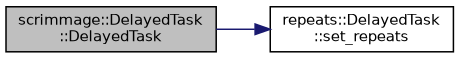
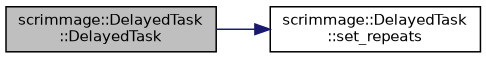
node "repeats::DelayedTask ::set_repeats": label "repeats::DelayedTask ::set_repeats" -> "scrimmage::DelayedTask ::set_repeats"
